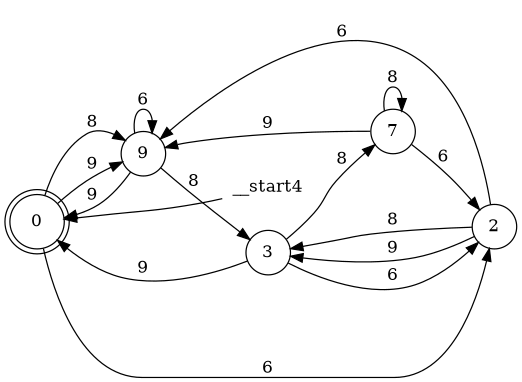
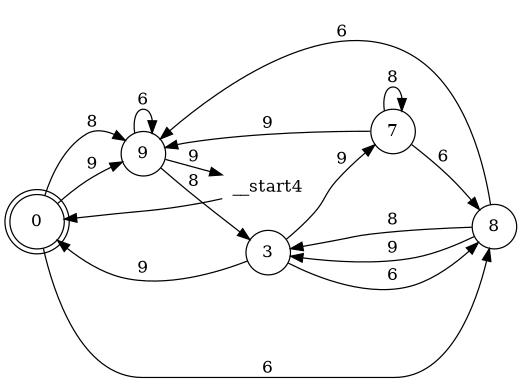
edge "3" -> "7": label "8" -> "9"
edge "9" -> "0": now "9" -> "__start4"
node "2": label "2" -> "8"
